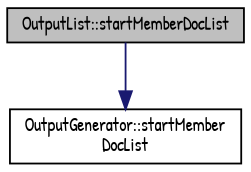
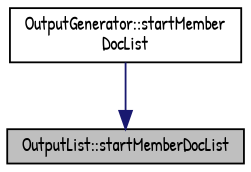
edge "OutputList::startMemberDocList" -> "OutputGenerator::startMember DocList": reversed
